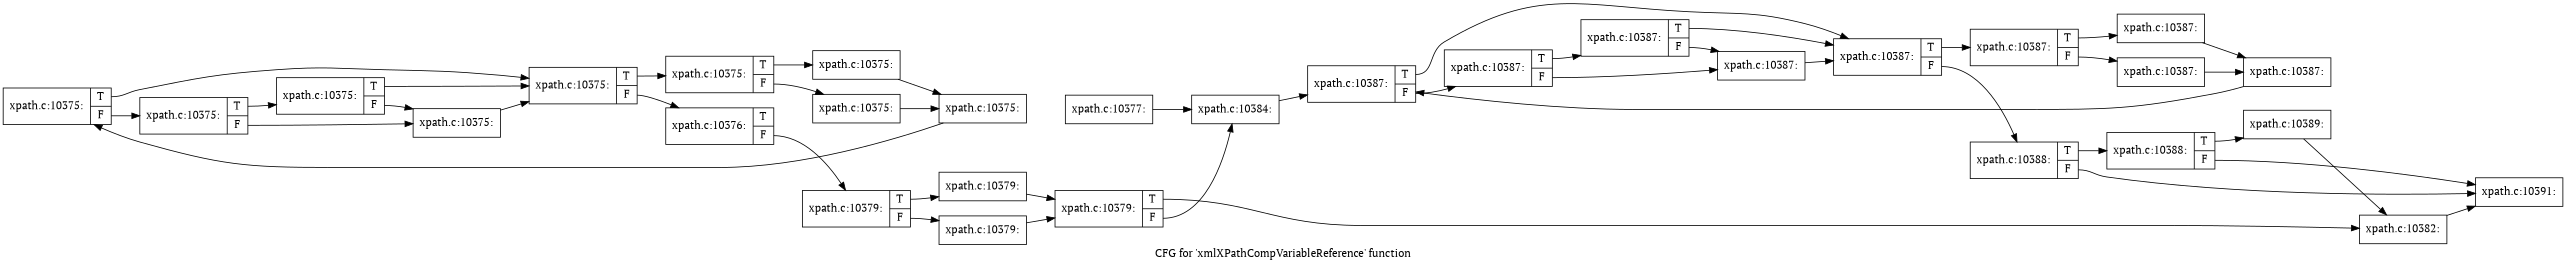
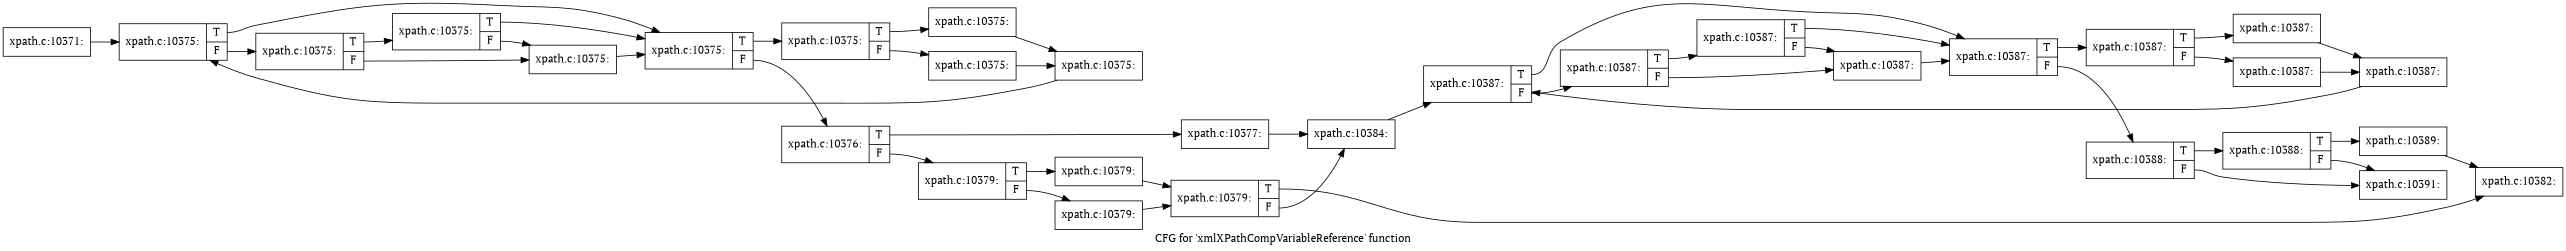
node "xpath.c:10371:": added
edge "xpath.c:10376:" -> "xpath.c:10377:": added
edge "xpath.c:10382:" -> "xpath.c:10391:": removed
